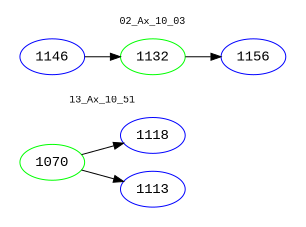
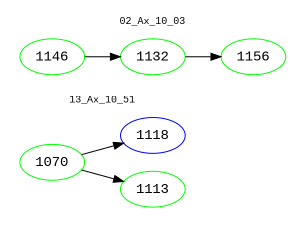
node "1146": color blue -> green
node "1156": color blue -> green
node "1113": color blue -> green
